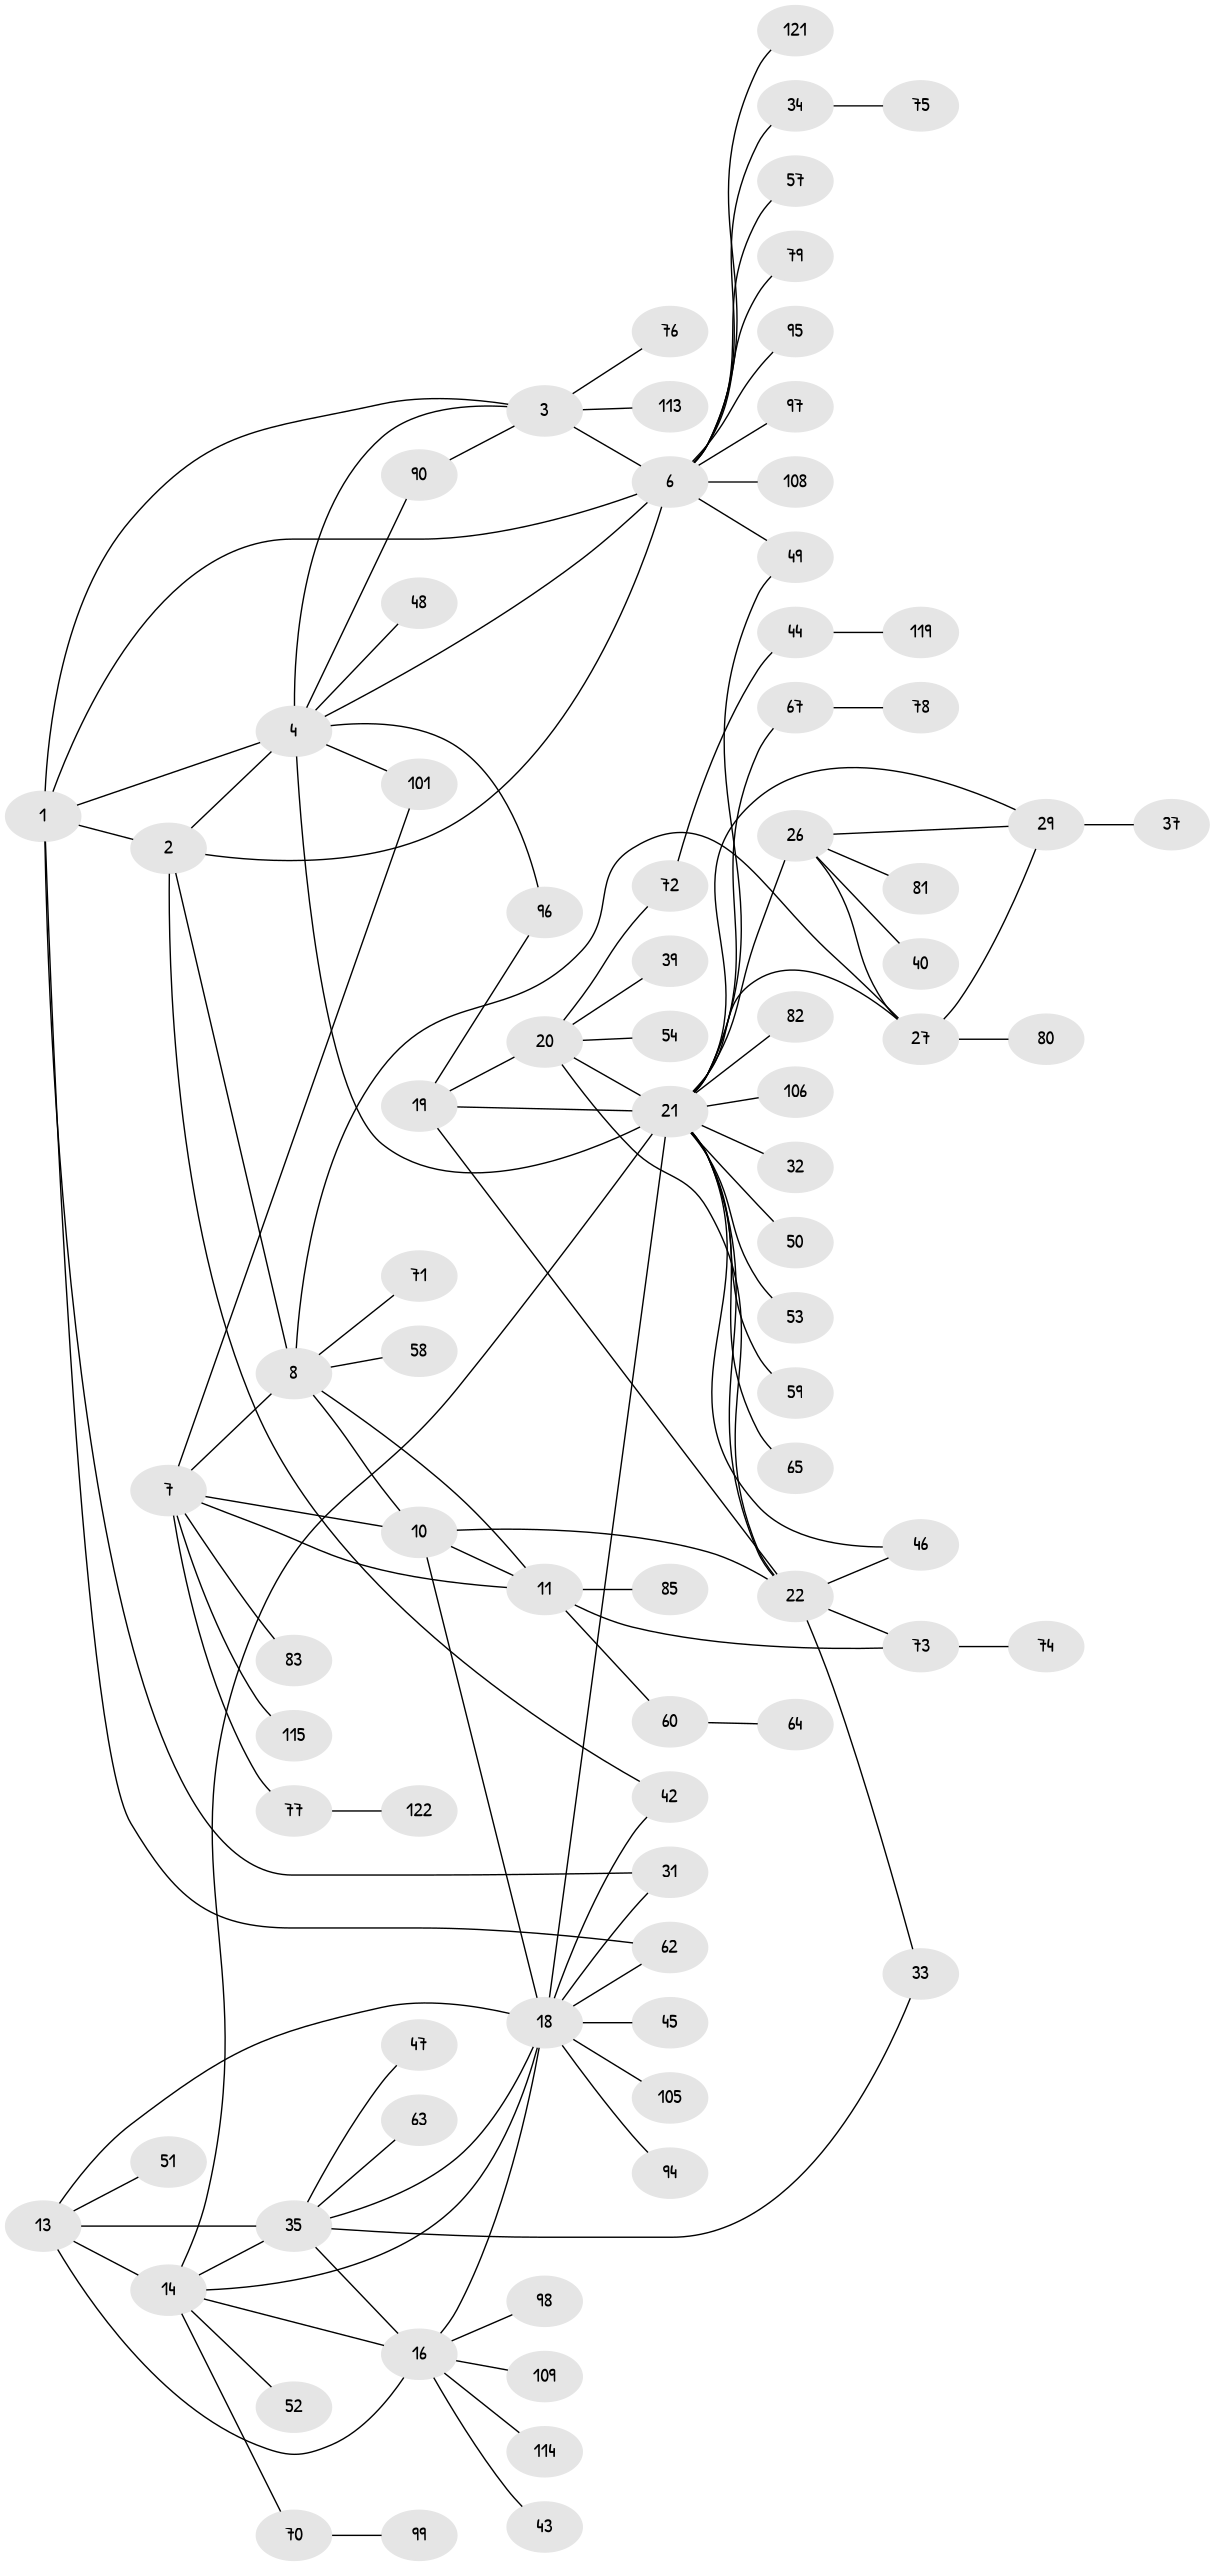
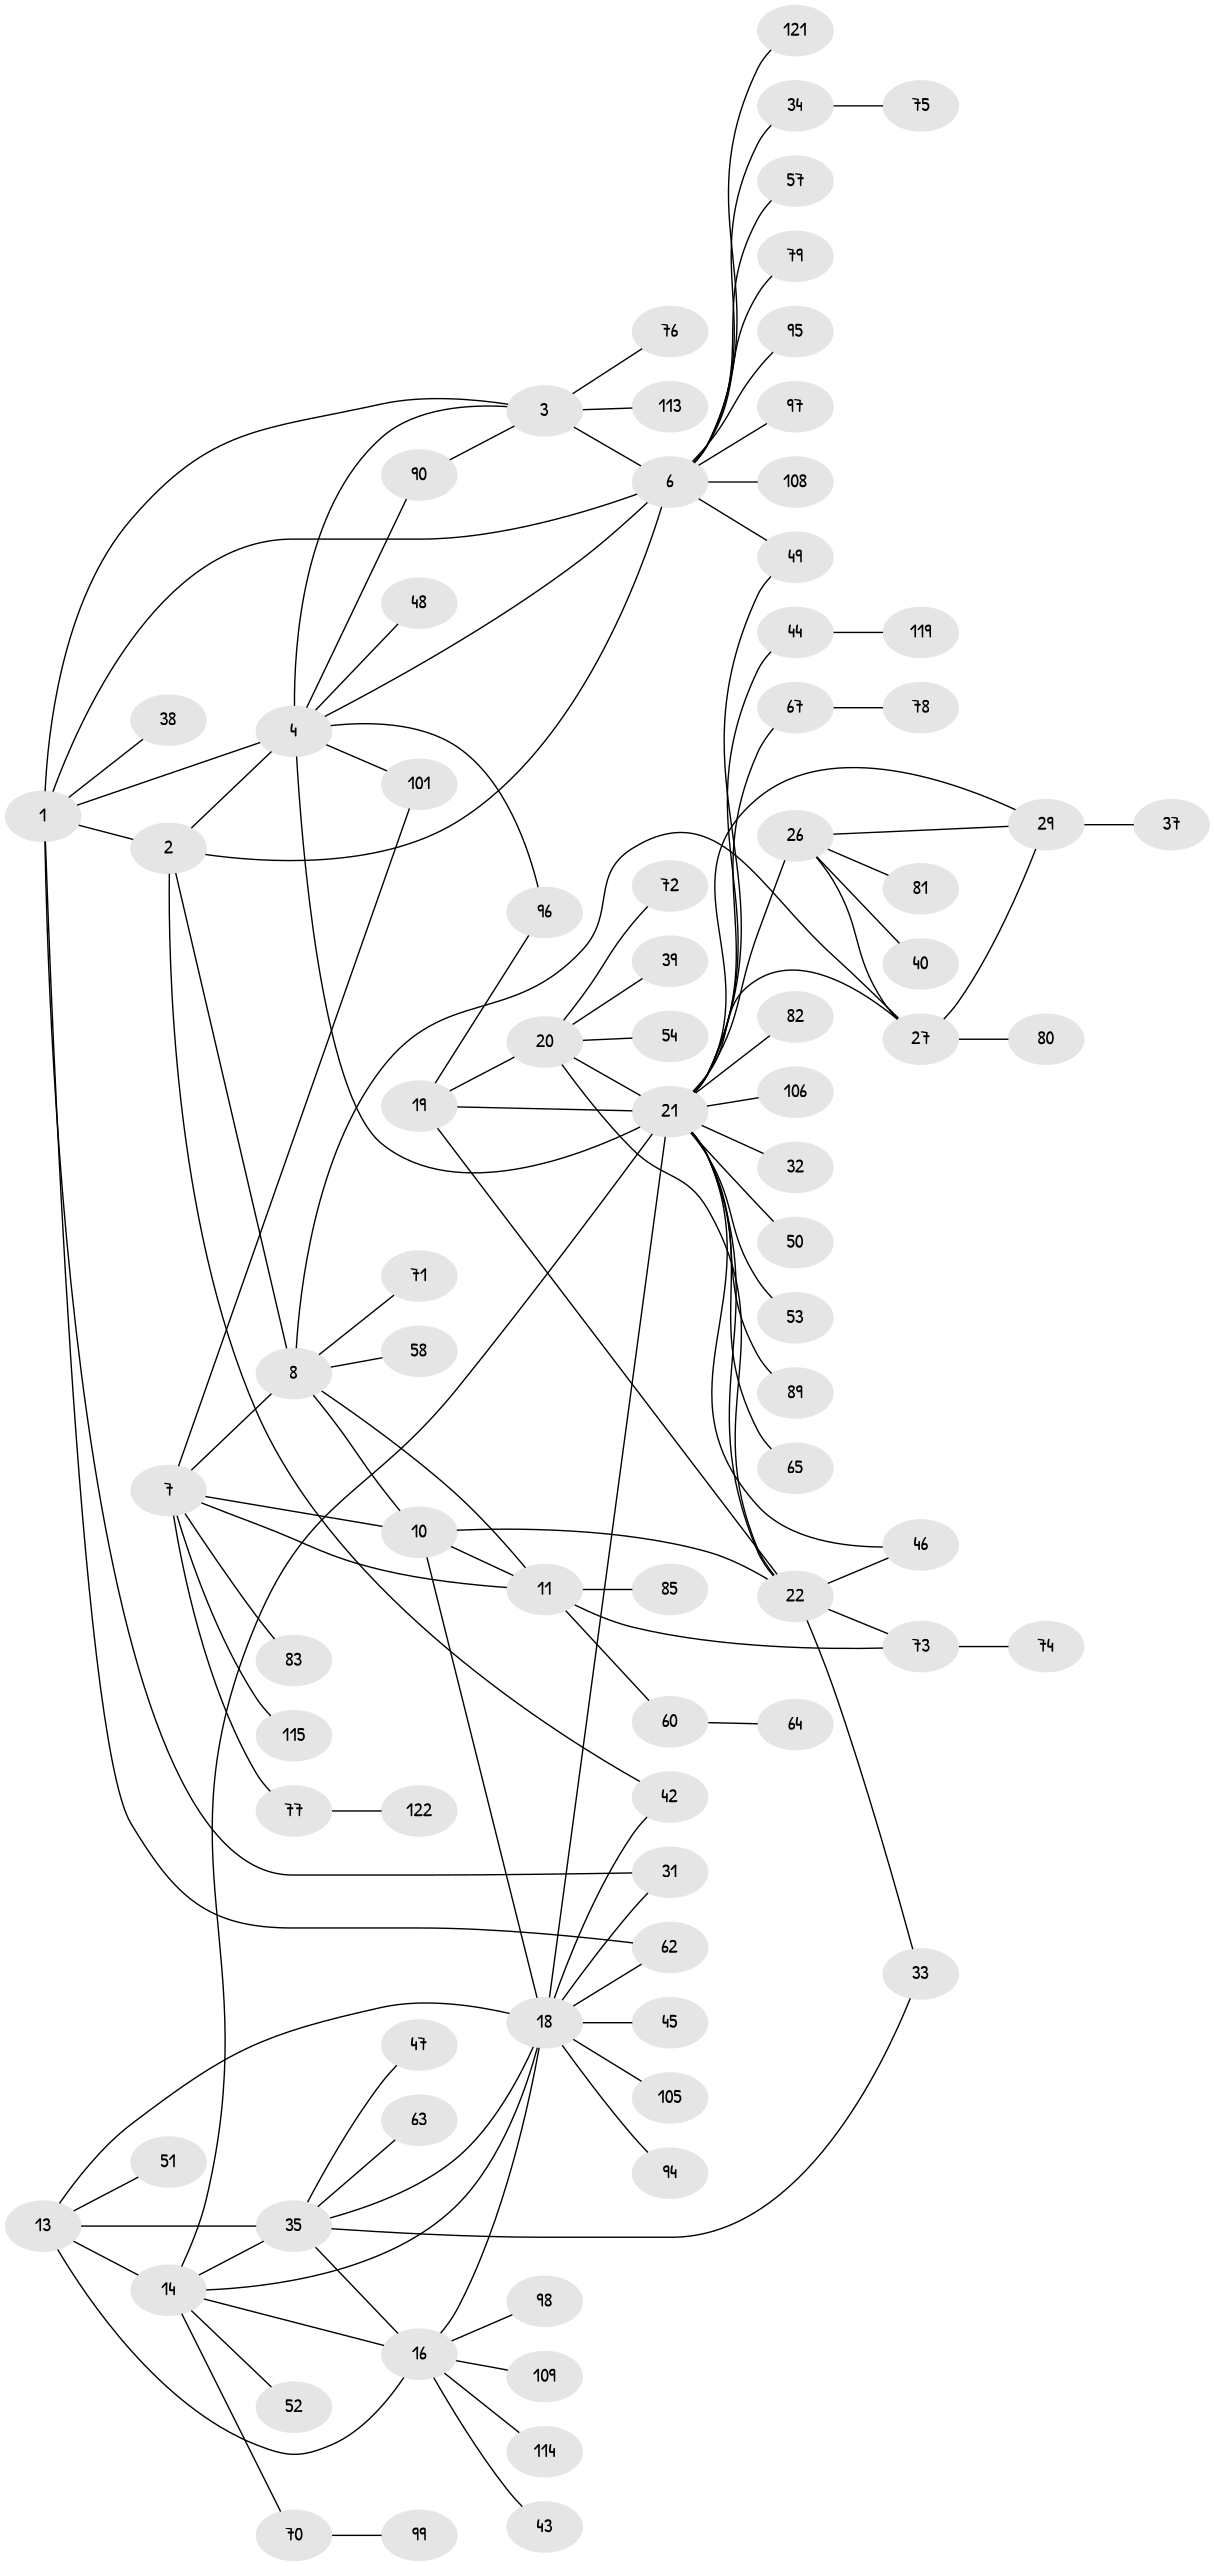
node "38": added
edge "44" -- "72": now "44" -- "21"
node "59": label "59" -> "89"
